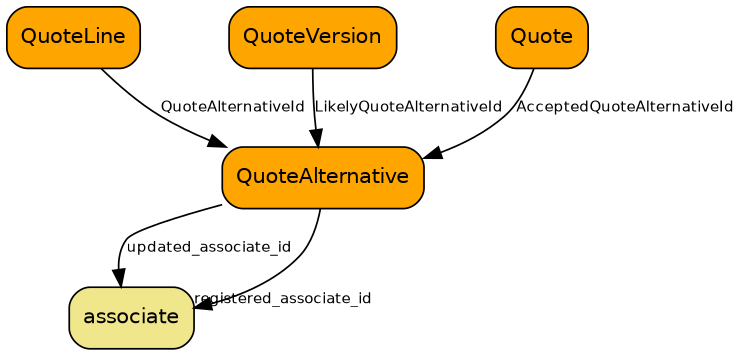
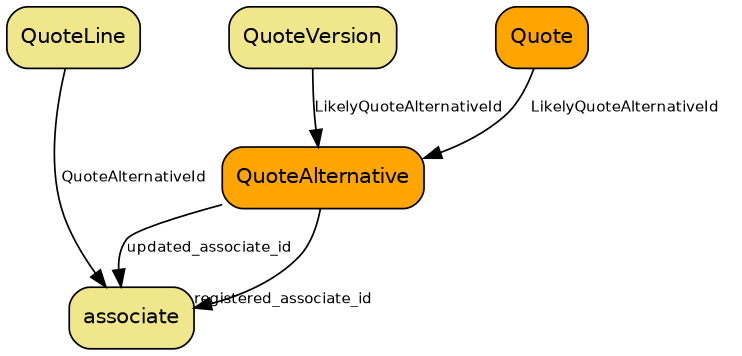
node "QuoteLine": fillcolor orange -> khaki
node "QuoteVersion": fillcolor orange -> khaki
edge "Quote" -> "QuoteAlternative": label "AcceptedQuoteAlternativeId" -> "LikelyQuoteAlternativeId"
edge "QuoteLine" -> "QuoteAlternative": now "QuoteLine" -> "associate"
